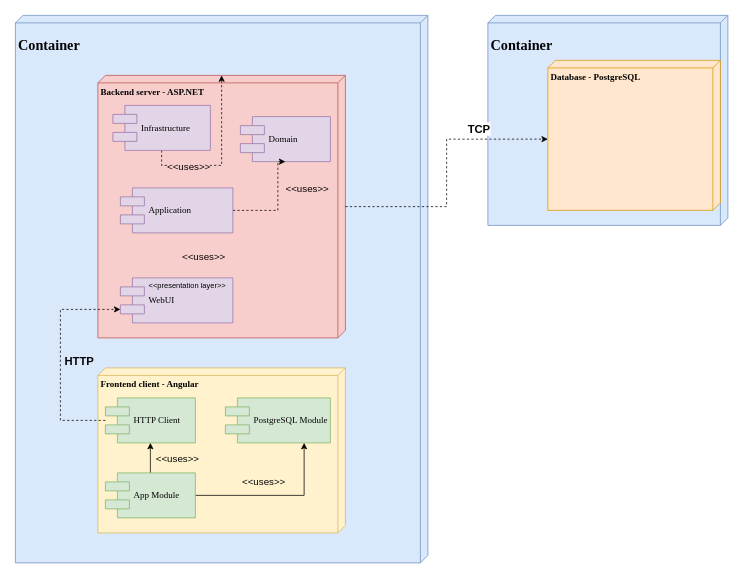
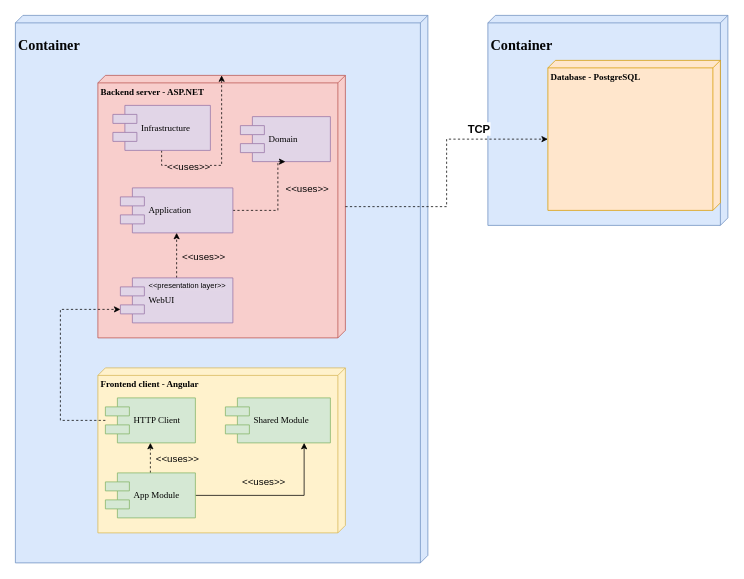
edge "WebUI" -> "Application": added
node "HTTP": removed
node "PostgreSQL Module": label "PostgreSQL Module" -> "Shared Module"
edge "App Module" -> "HTTP Client": style solid -> dashed
